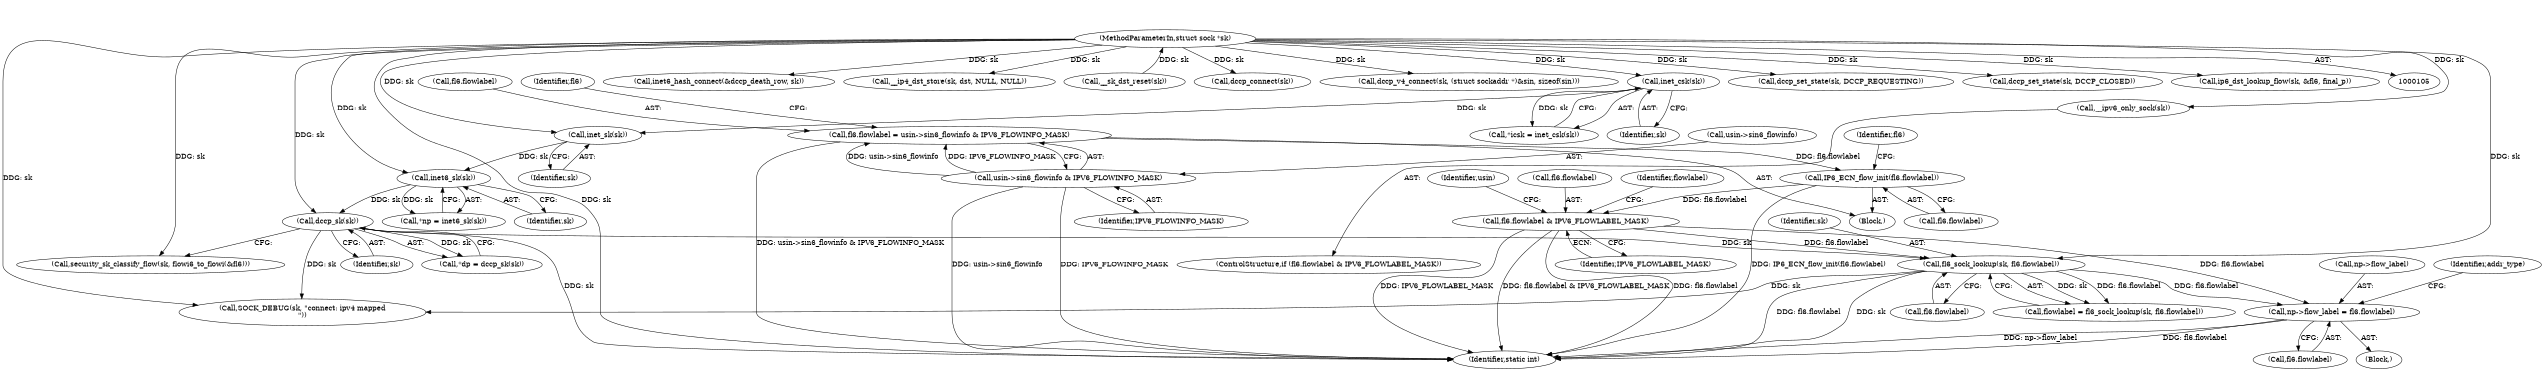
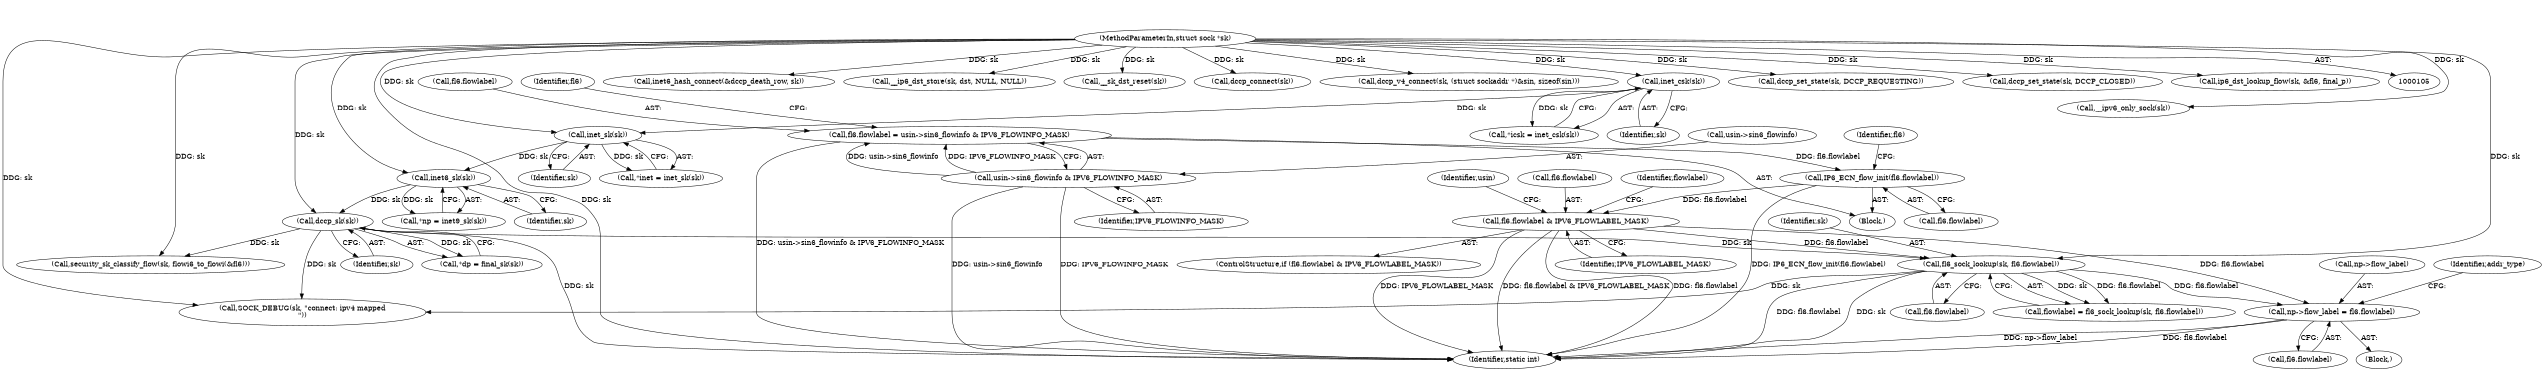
edge "(Call,__sk_dst_reset(sk))" -> "(MethodParameterIn,struct sock *sk)": reversed
node "(Call,__ip4_dst_store(sk, dst, NULL, NULL))": label "(Call,__ip4_dst_store(sk, dst, NULL, NULL))" -> "(Call,__ip6_dst_store(sk, dst, NULL, NULL))"
edge "(Call,__ipv6_only_sock(sk))" -> "(ControlStructure,if (fl6.flowlabel & IPV6_FLOWLABEL_MASK))": now "(Call,fl6.flowlabel & IPV6_FLOWLABEL_MASK)" -> "(ControlStructure,if (fl6.flowlabel & IPV6_FLOWLABEL_MASK))"
node "(Call,*inet = inet_sk(sk))": added
node "(Call,*np = inet6_sk(sk))": label "(Call,*np = inet6_sk(sk))" -> "(Call,*np = inet9_sk(sk))"
edge "(Call,dccp_sk(sk))" -> "(Call,security_sk_classify_flow(sk, flowi6_to_flowi(&fl6)))": label "CFG: " -> "DDG: sk"
edge "(Identifier,IPV6_FLOWLABEL_MASK)" -> "(Call,fl6.flowlabel & IPV6_FLOWLABEL_MASK)": label "ECN: " -> "AST: "
node "(Call,*dp = dccp_sk(sk))": label "(Call,*dp = dccp_sk(sk))" -> "(Call,*dp = final_sk(sk))"
